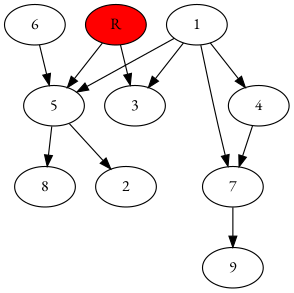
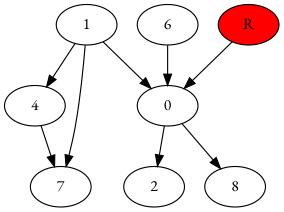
node "5": label "5" -> "0"
node "3": removed
node "9": removed
